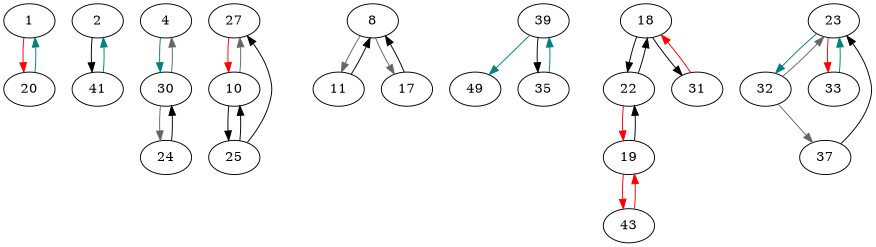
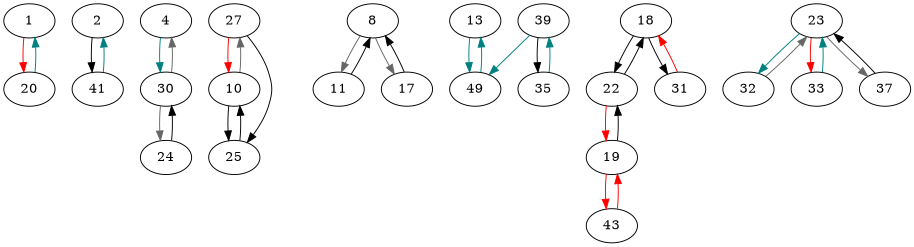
node "13": added
edge "25" -> "27": reversed
edge "32" -> "37": now "23" -> "37"
